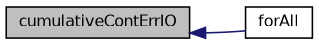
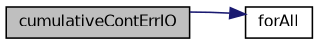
edge "forAll" -> "cumulativeContErrIO": reversed
